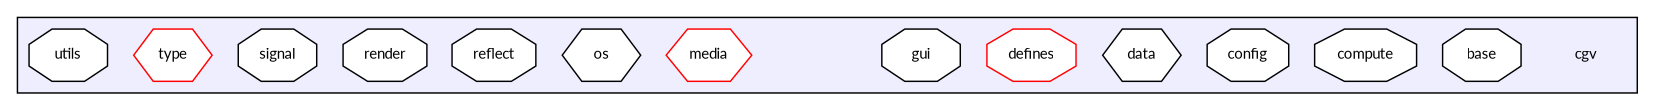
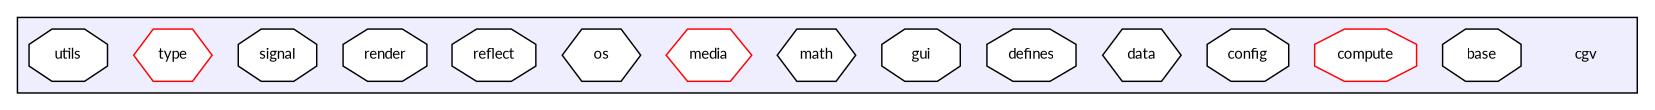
node "math": added
node "defines": color red -> black
node "compute": color black -> red
